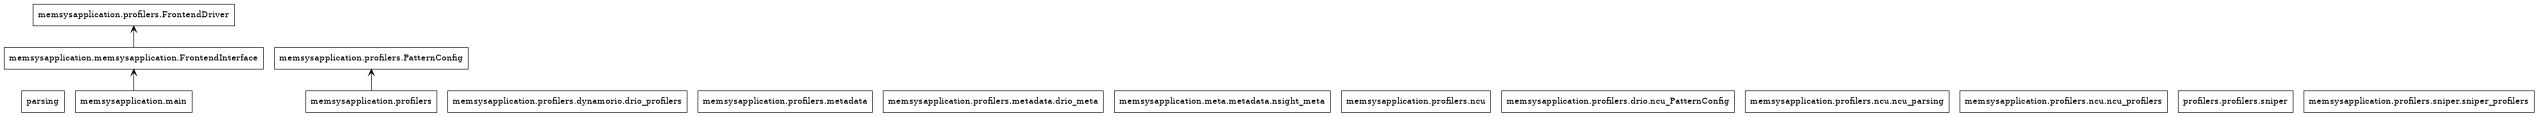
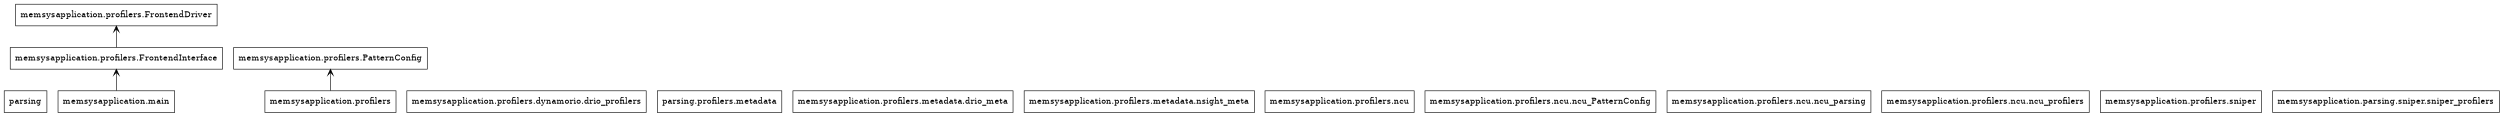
node "memsysapplication.memsysapplication.FrontendInterface": label "memsysapplication.memsysapplication.FrontendInterface" -> "memsysapplication.profilers.FrontendInterface"
node "memsysapplication.profilers.metadata": label "memsysapplication.profilers.metadata" -> "parsing.profilers.metadata"
node "memsysapplication.meta.metadata.nsight_meta": label "memsysapplication.meta.metadata.nsight_meta" -> "memsysapplication.profilers.metadata.nsight_meta"
node "memsysapplication.profilers.drio.ncu_PatternConfig": label "memsysapplication.profilers.drio.ncu_PatternConfig" -> "memsysapplication.profilers.ncu.ncu_PatternConfig"
node "profilers.profilers.sniper": label "profilers.profilers.sniper" -> "memsysapplication.profilers.sniper"
node "memsysapplication.profilers.sniper.sniper_profilers": label "memsysapplication.profilers.sniper.sniper_profilers" -> "memsysapplication.parsing.sniper.sniper_profilers"
